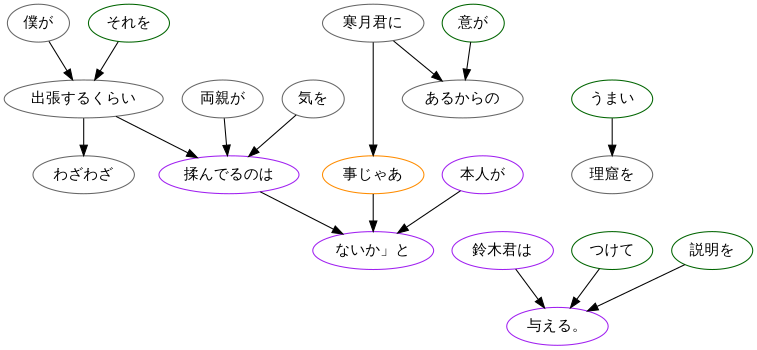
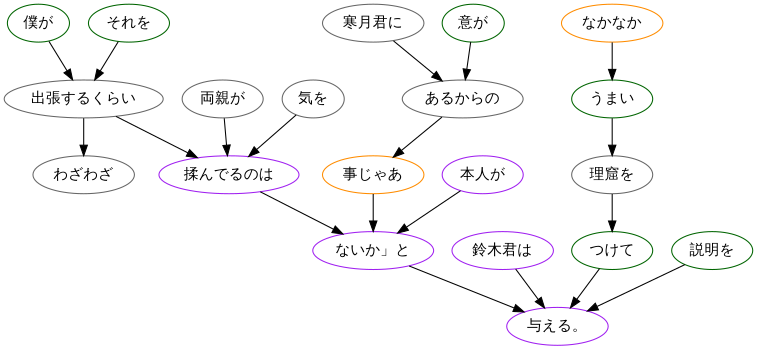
node "僕が": color gray40 -> darkgreen
node "なかなか": added
edge "寒月君に" -> "事じゃあ": now "あるからの" -> "事じゃあ"
edge "理窟を" -> "つけて": added
edge "ないか」と" -> "与える。": added
